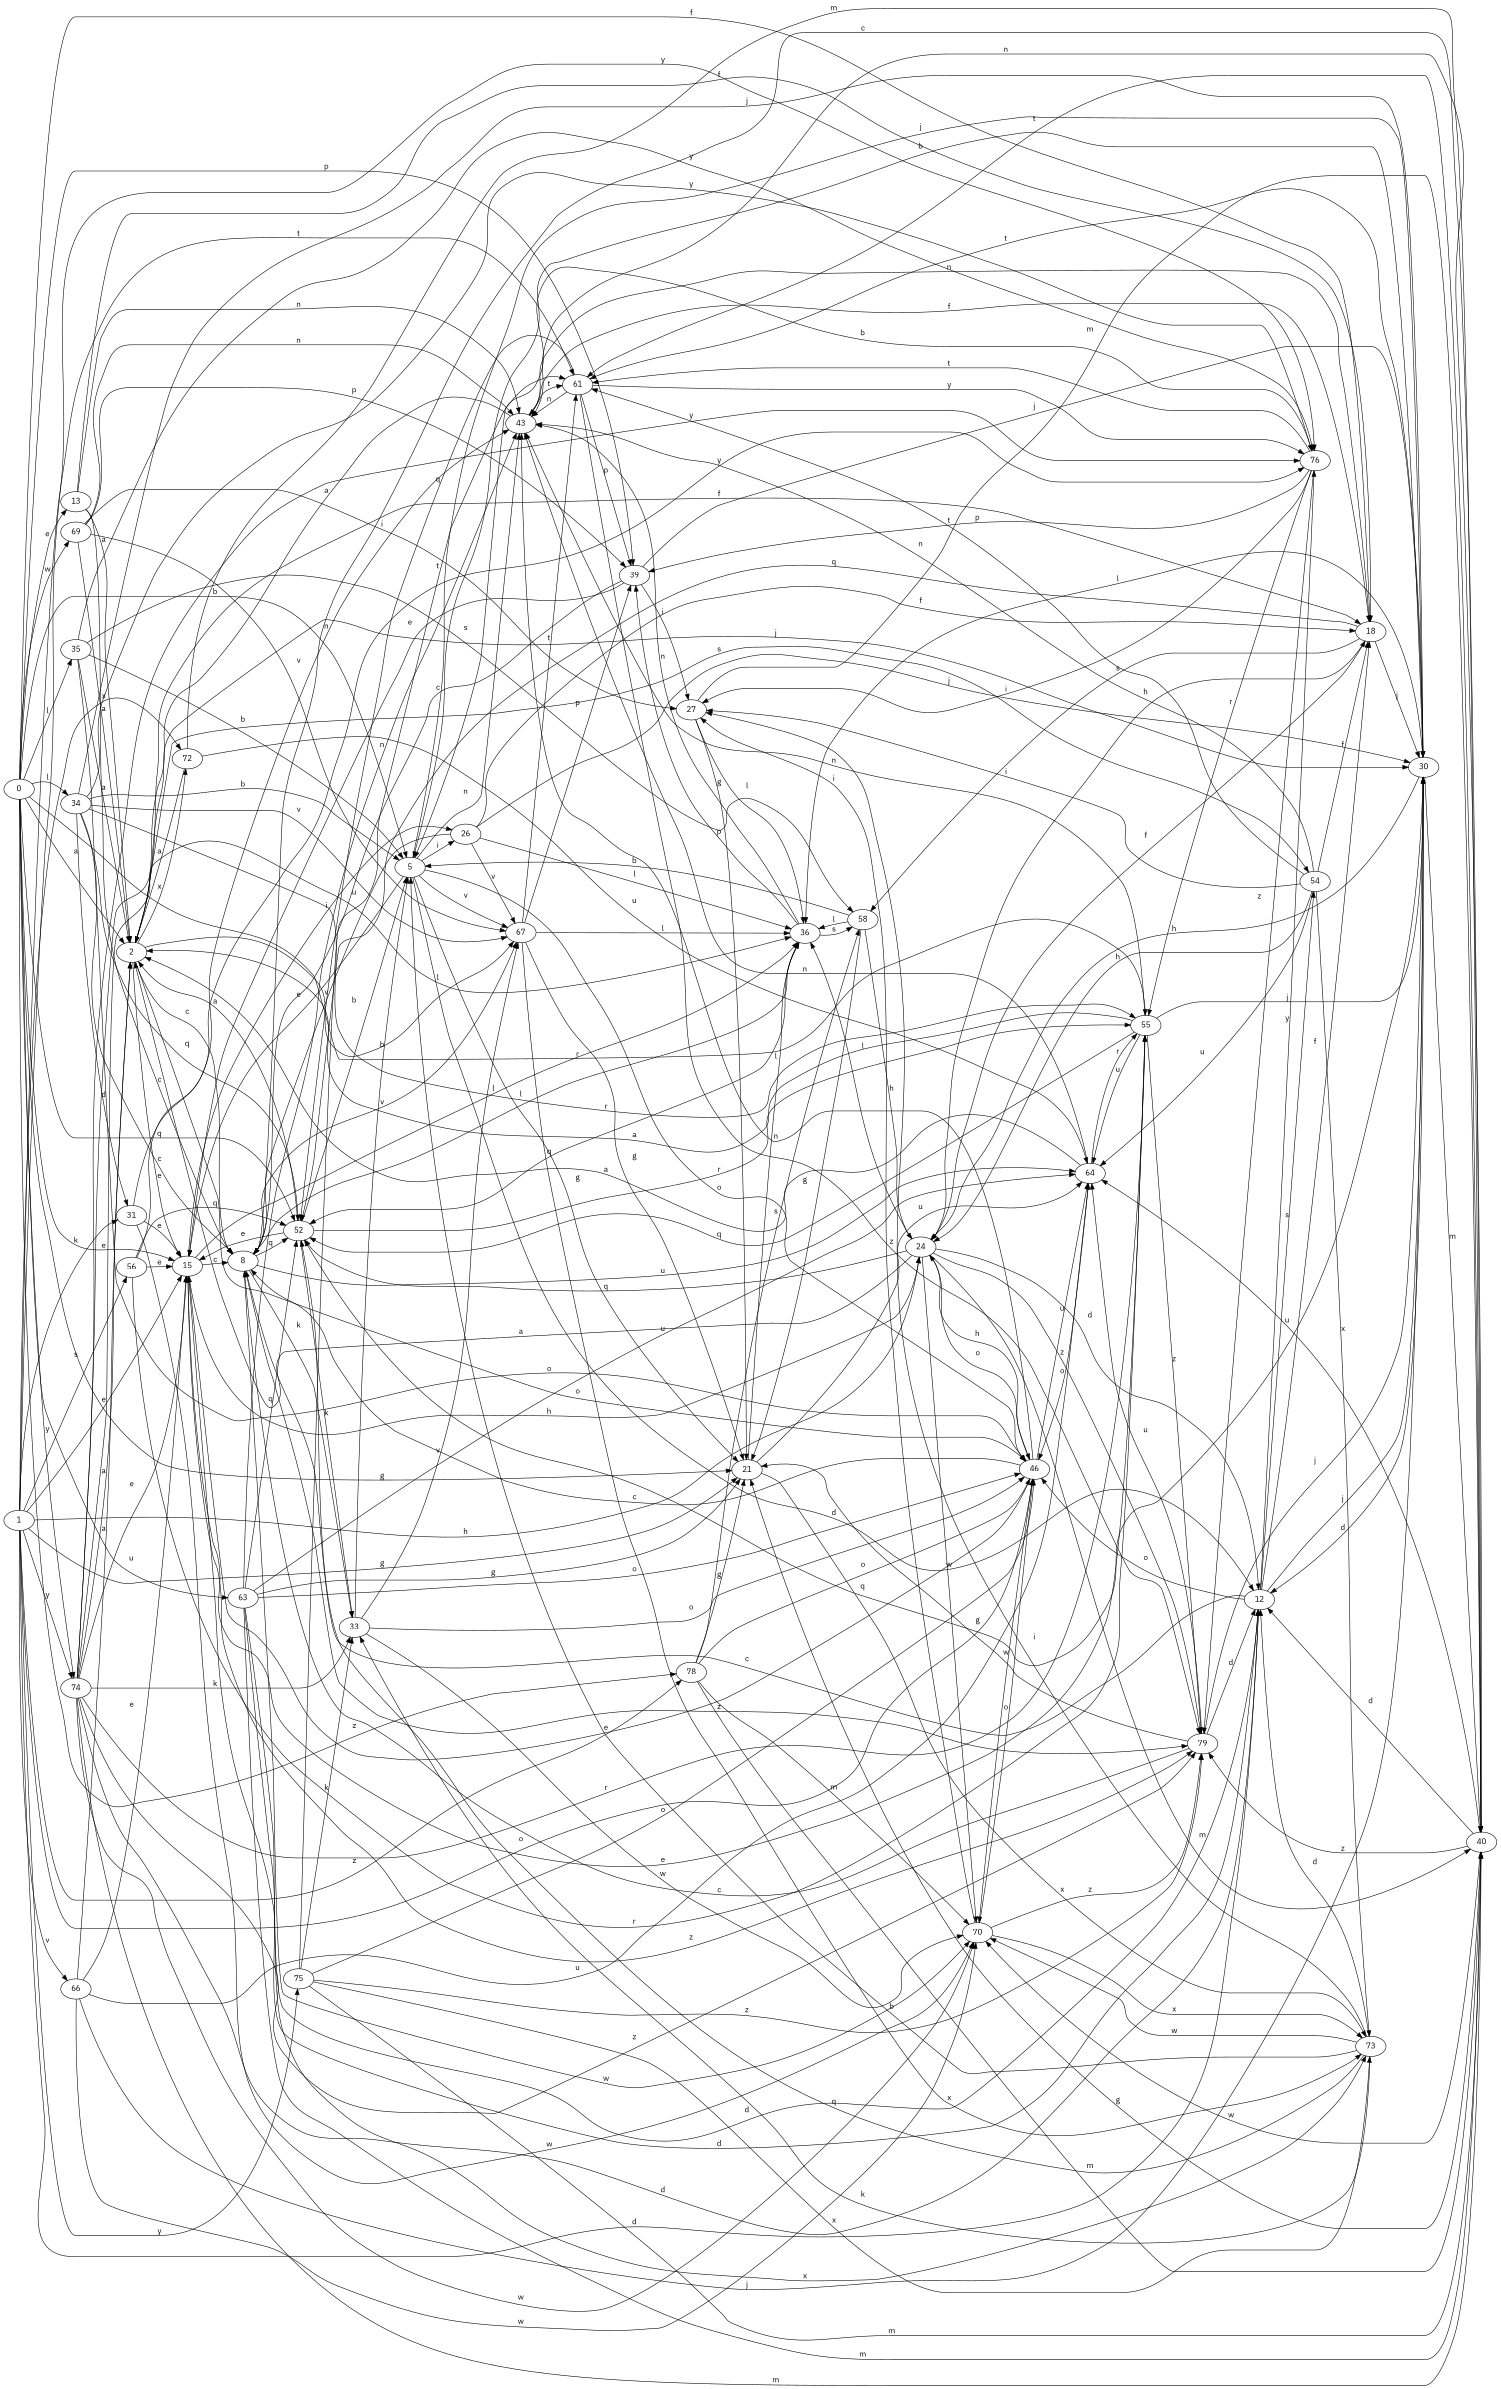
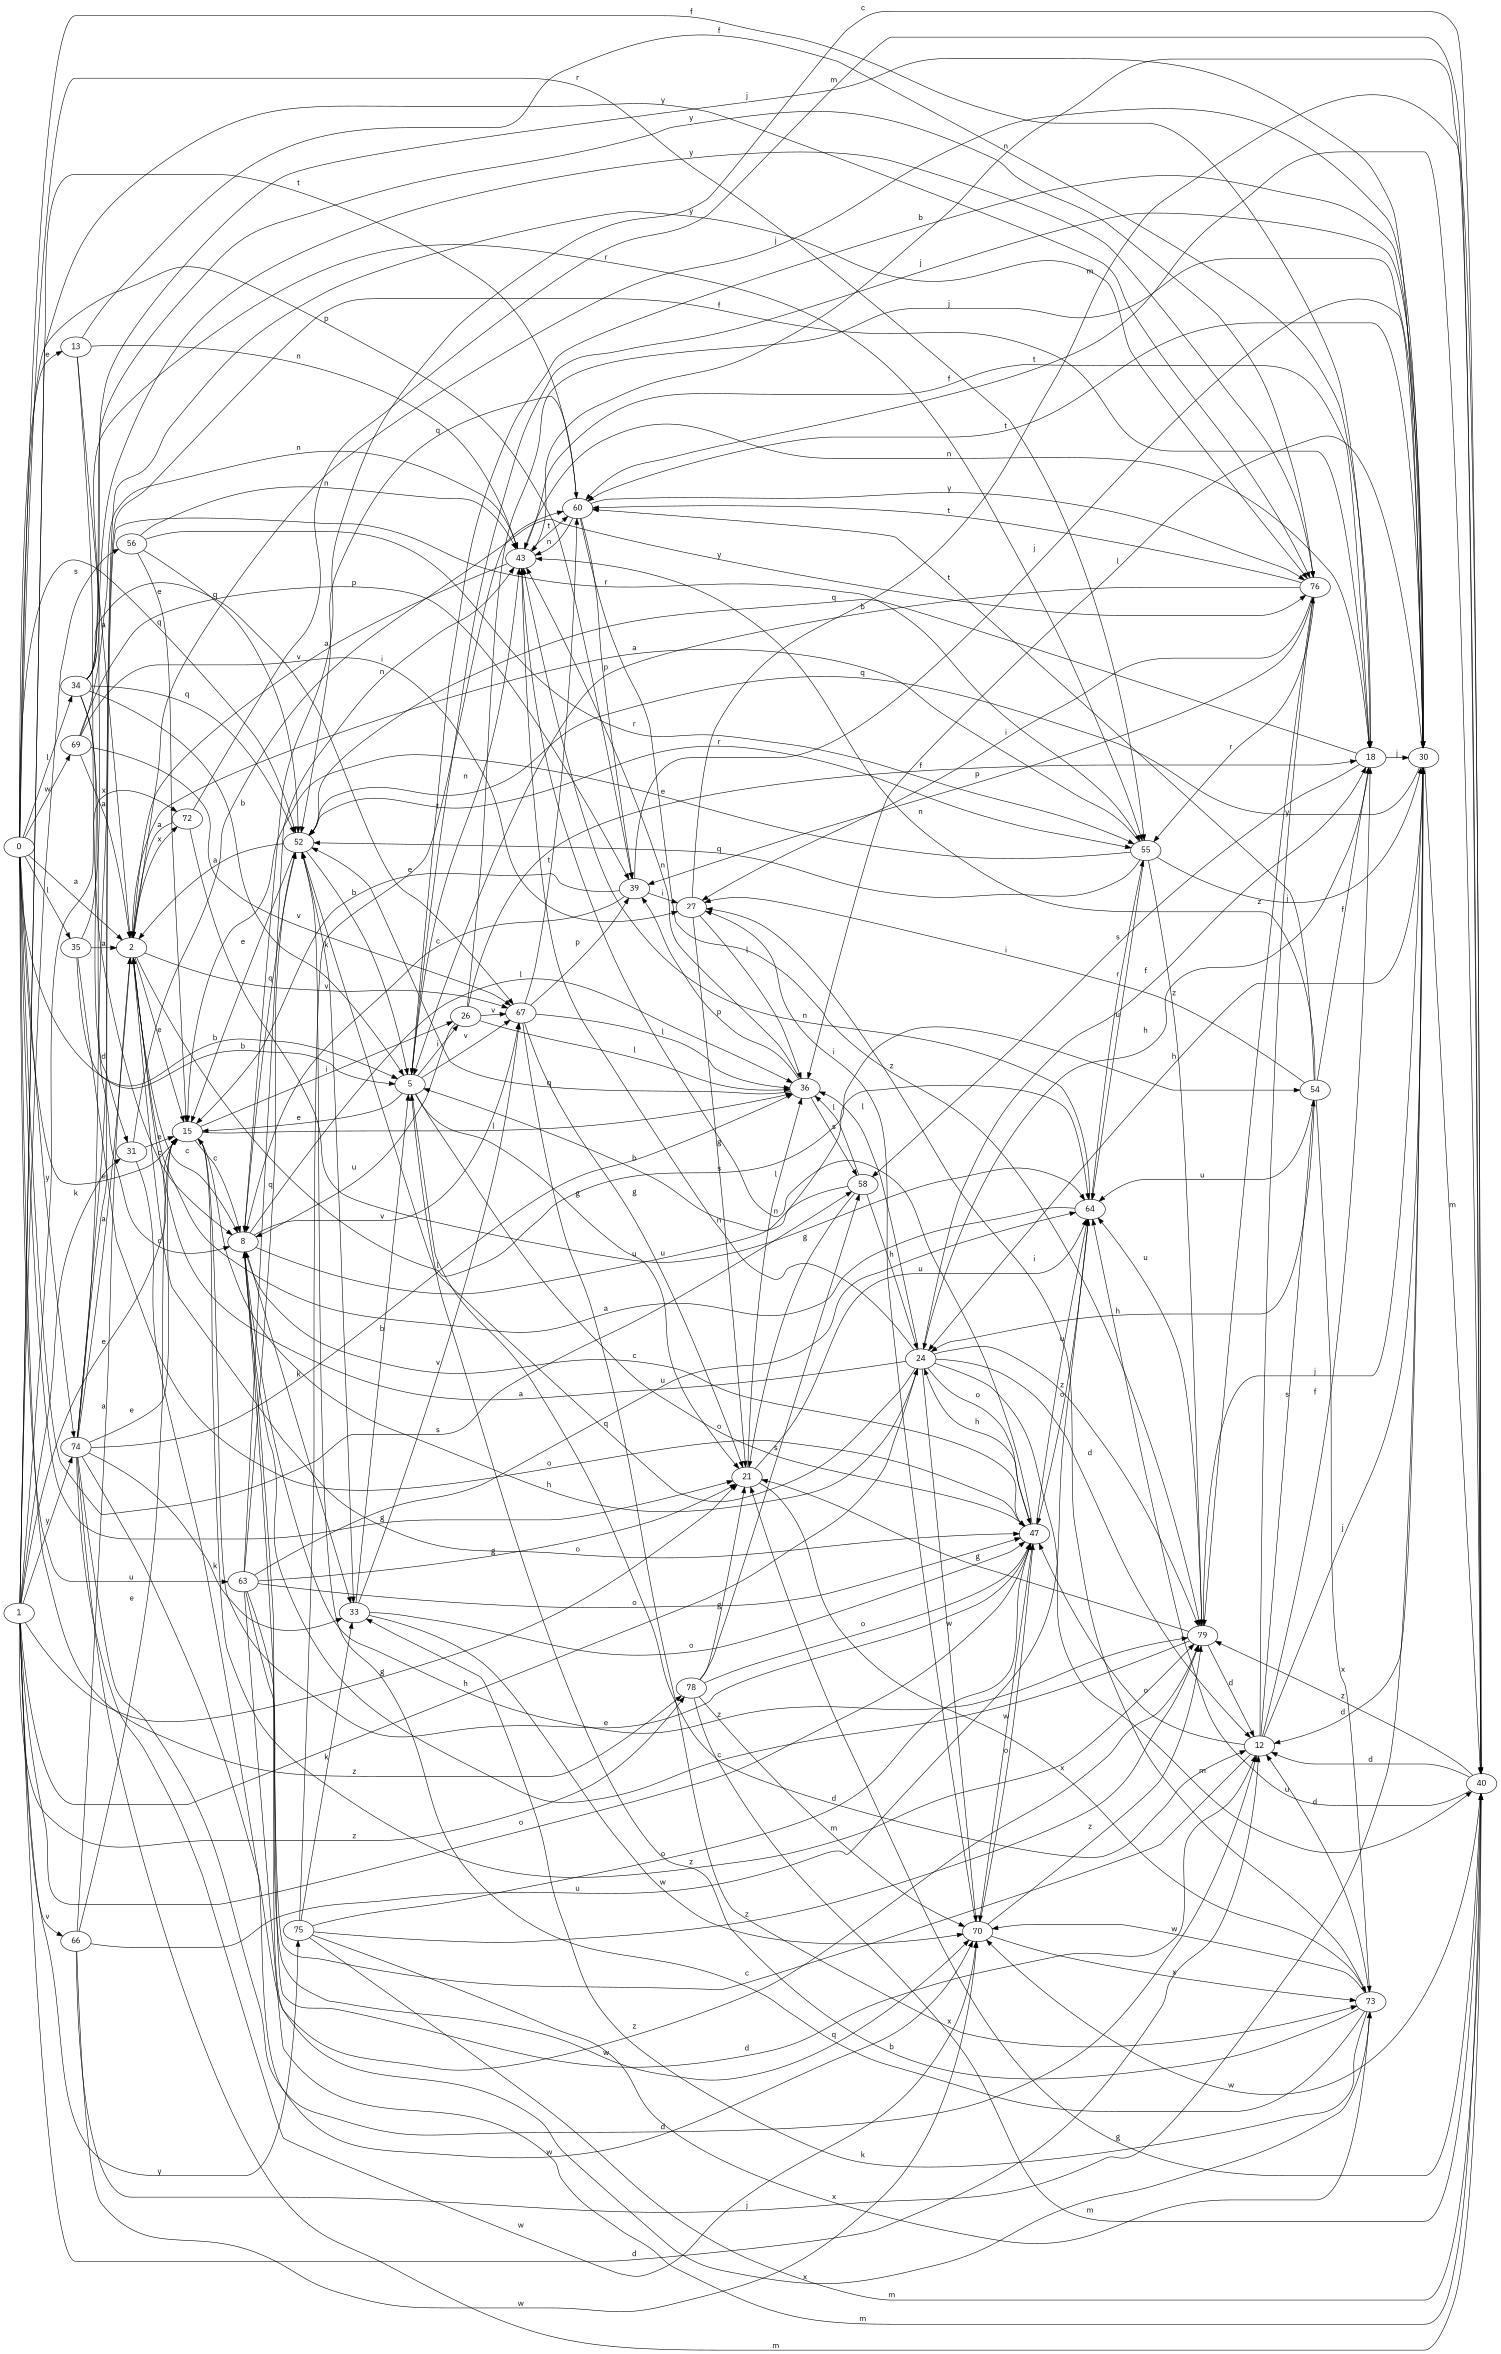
node "61": label "61" -> "60"
edge "35" -> "58": now "0" -> "58"
edge "55" -> "43": now "24" -> "43"
node "46": label "46" -> "47"
edge "15" -> "12": removed, label "d"
